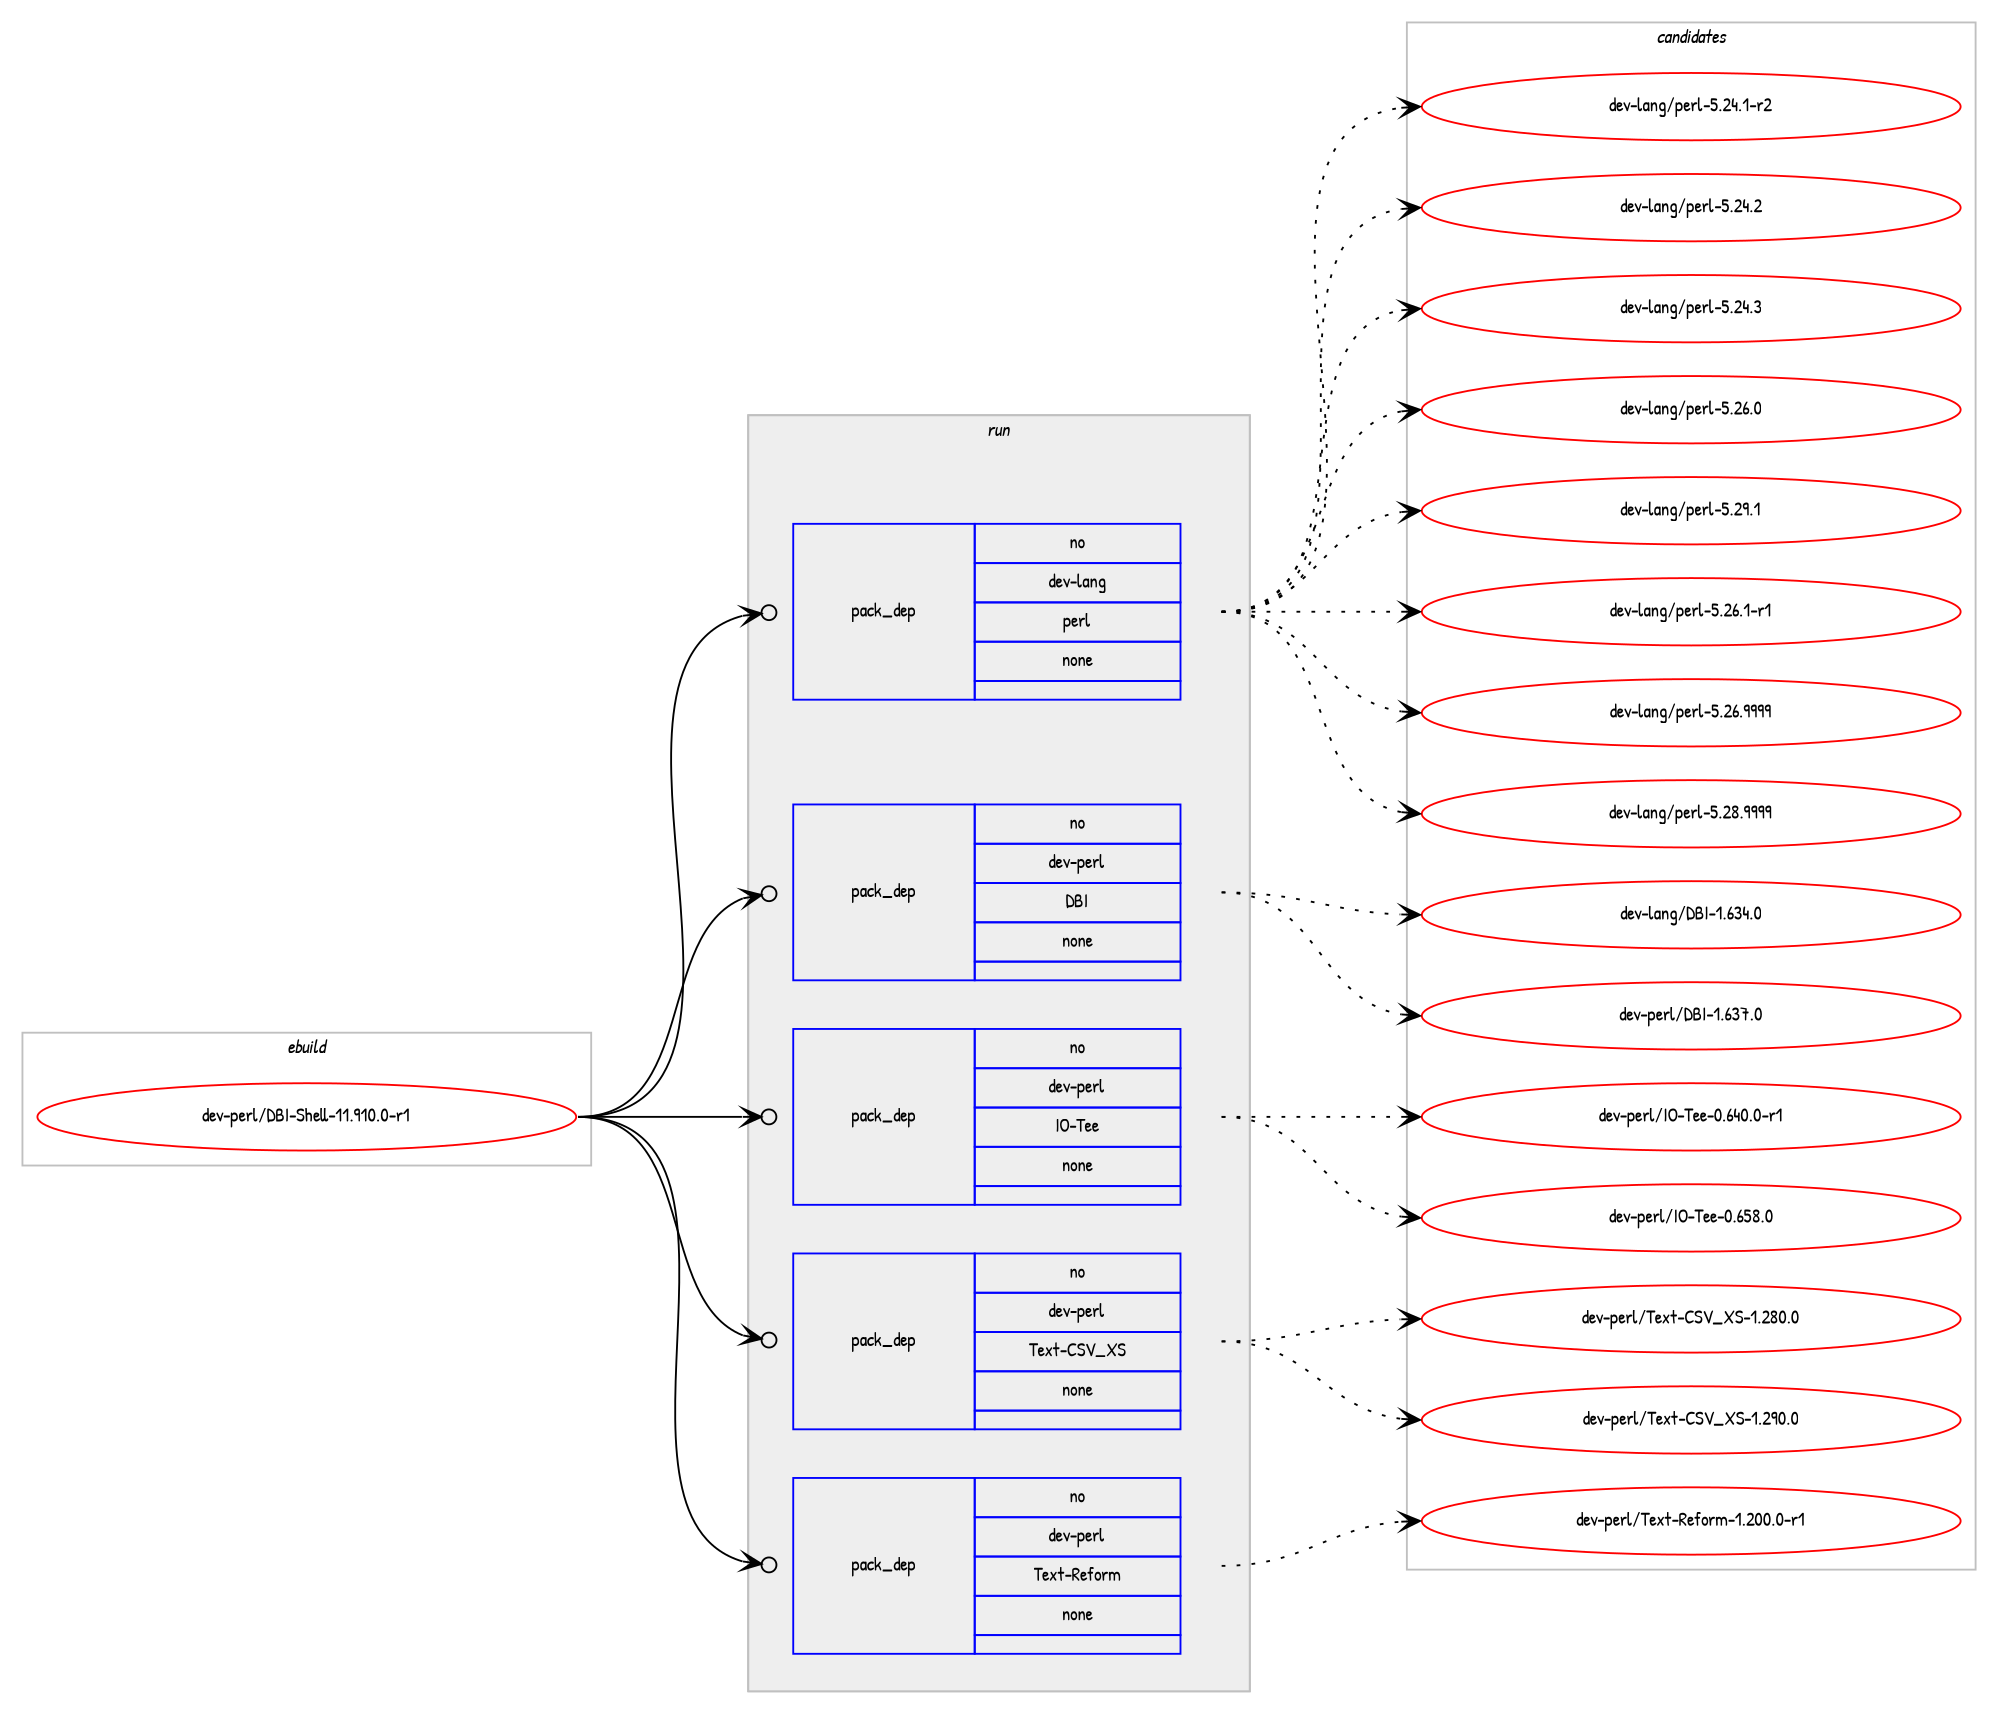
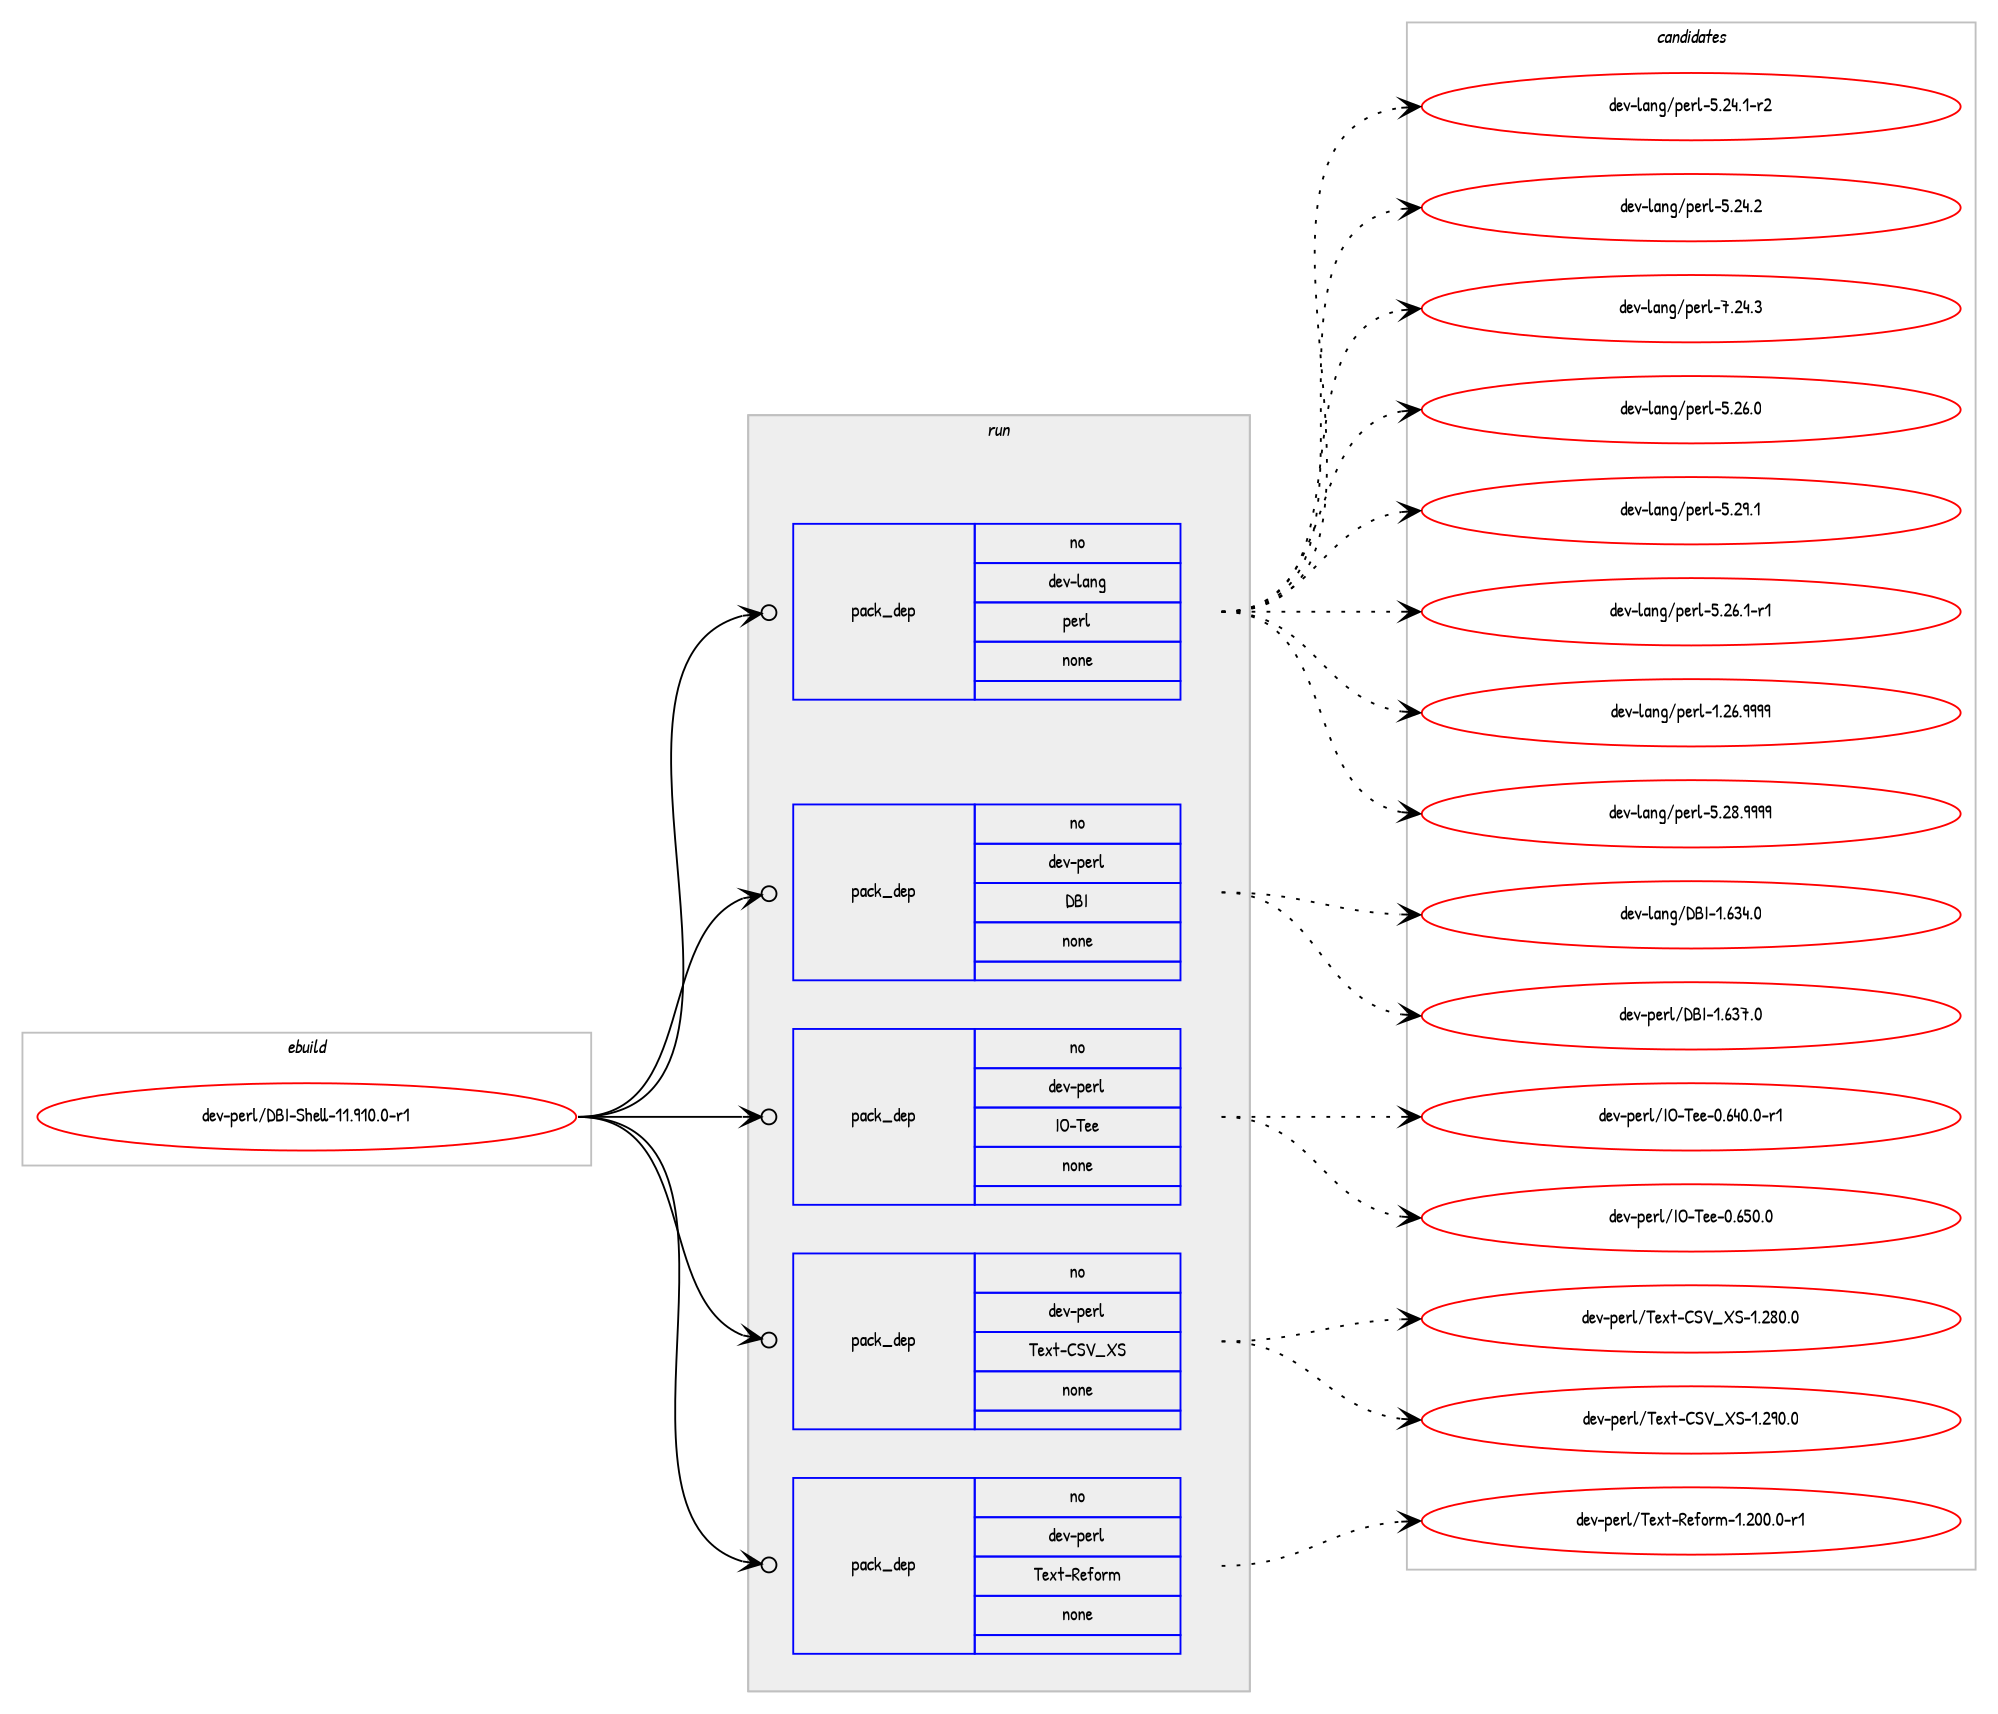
node "dev-lang/perl-5.24.3": label "dev-lang/perl-5.24.3" -> "dev-lang/perl-7.24.3"
node "dev-lang/perl-5.26.9999": label "dev-lang/perl-5.26.9999" -> "dev-lang/perl-1.26.9999"
node "dev-perl/IO-Tee-0.658.0": label "dev-perl/IO-Tee-0.658.0" -> "dev-perl/IO-Tee-0.650.0"
